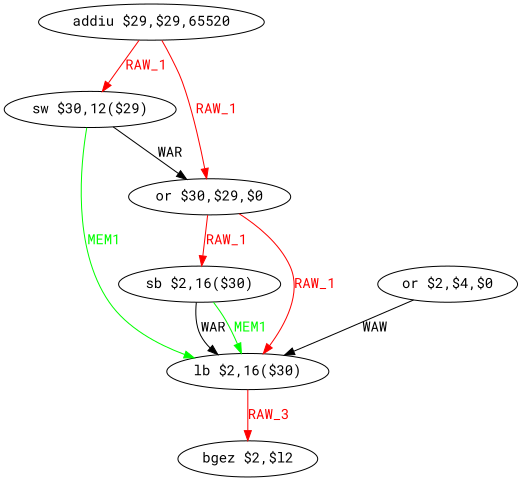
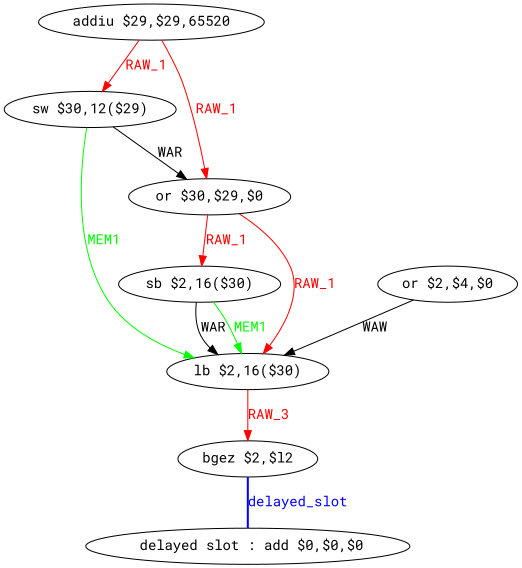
node "delayed slot : add $0,$0,$0": added
